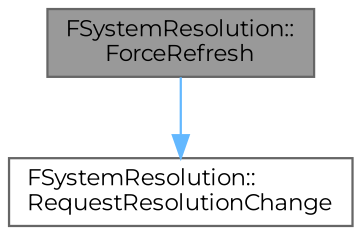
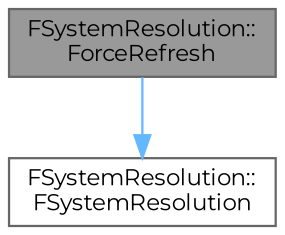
node "FSystemResolution:: RequestResolutionChange": label "FSystemResolution:: RequestResolutionChange" -> "FSystemResolution:: FSystemResolution"
